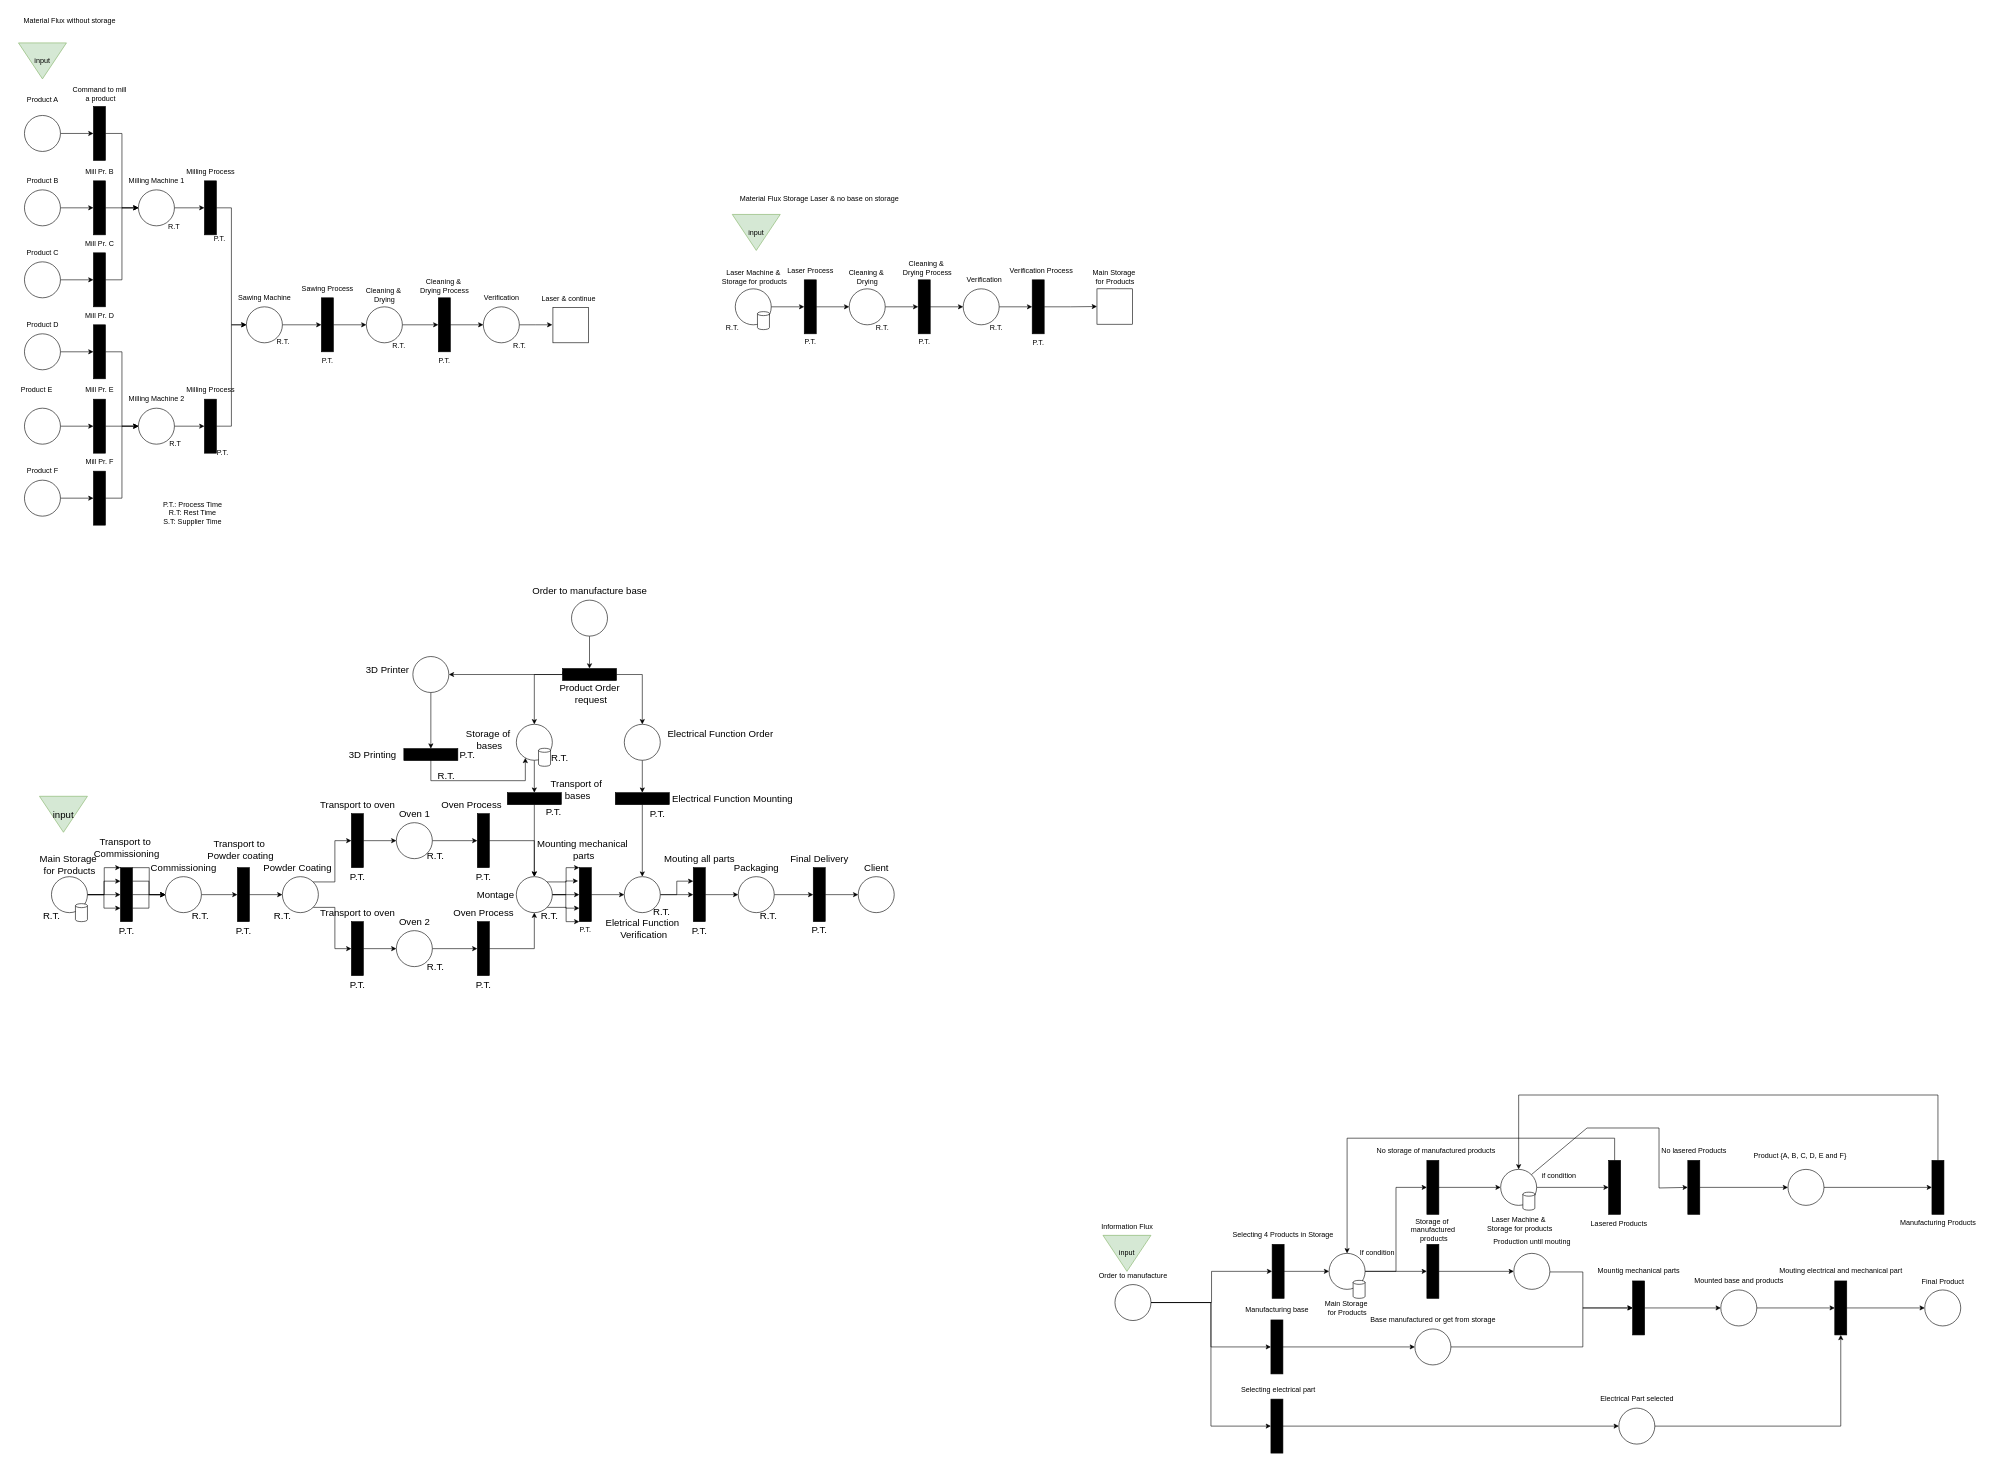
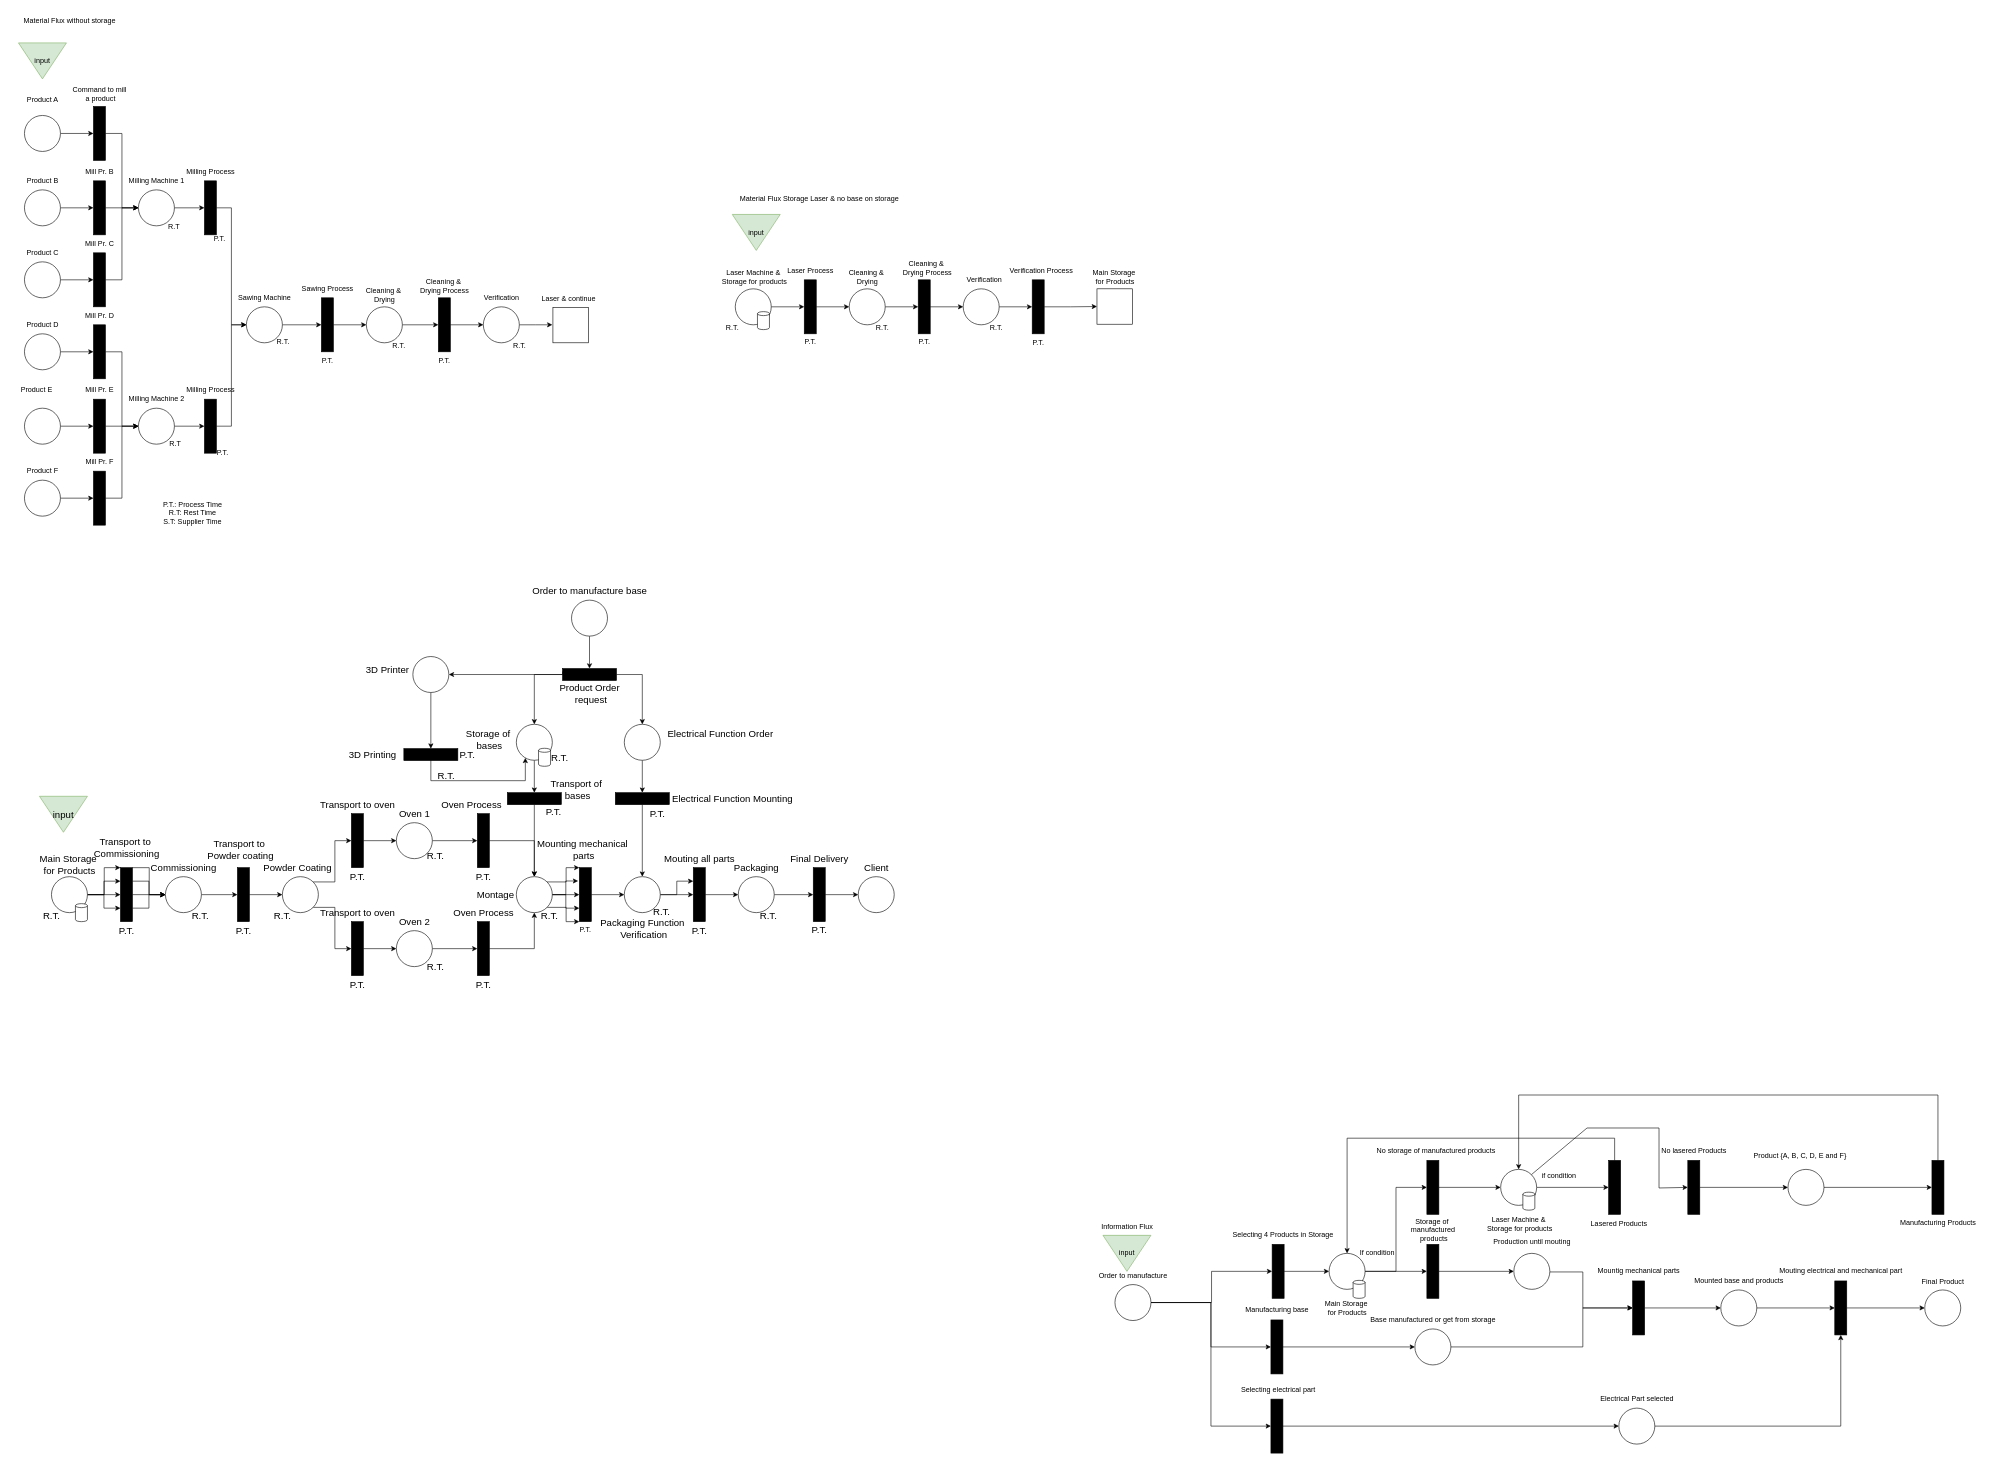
node "Eletrical Function Verification": label "Eletrical Function Verification" -> "Packaging Function Verification"
